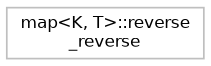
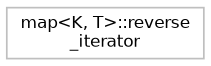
node "map<K, T>::reverse _reverse": label "map<K, T>::reverse _reverse" -> "map<K, T>::reverse _iterator"
